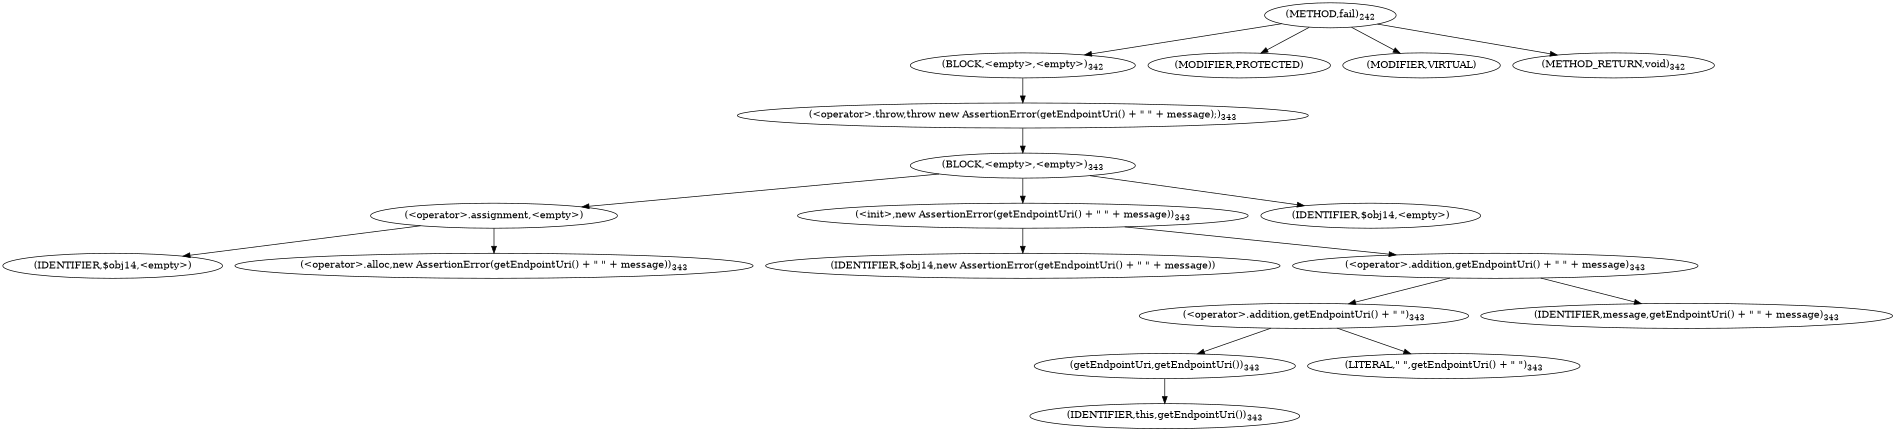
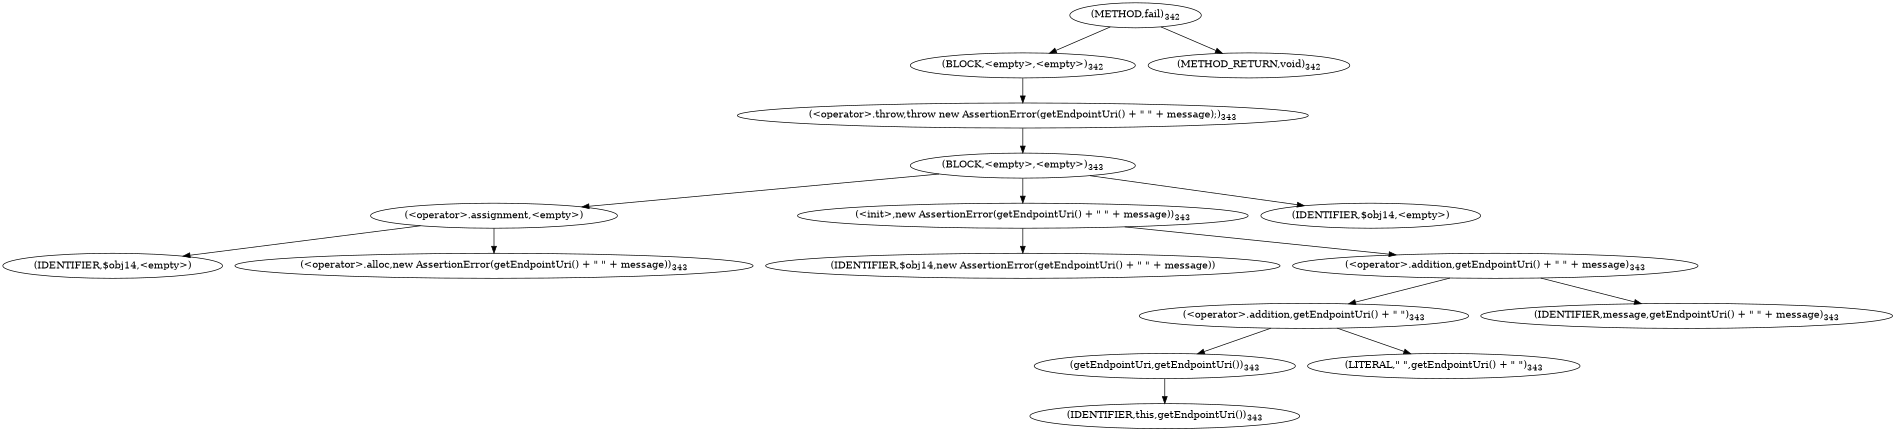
node "(METHOD,fail)": text "242" -> "342"
node "(MODIFIER,PROTECTED)": removed
node "(MODIFIER,VIRTUAL)": removed
